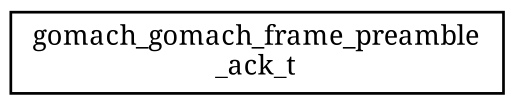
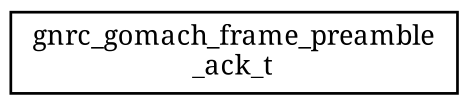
node "gomach_gomach_frame_preamble _ack_t": label "gomach_gomach_frame_preamble _ack_t" -> "gnrc_gomach_frame_preamble _ack_t"
